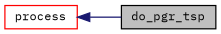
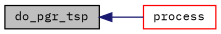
edge "do_pgr_tsp" -> "process": reversed
